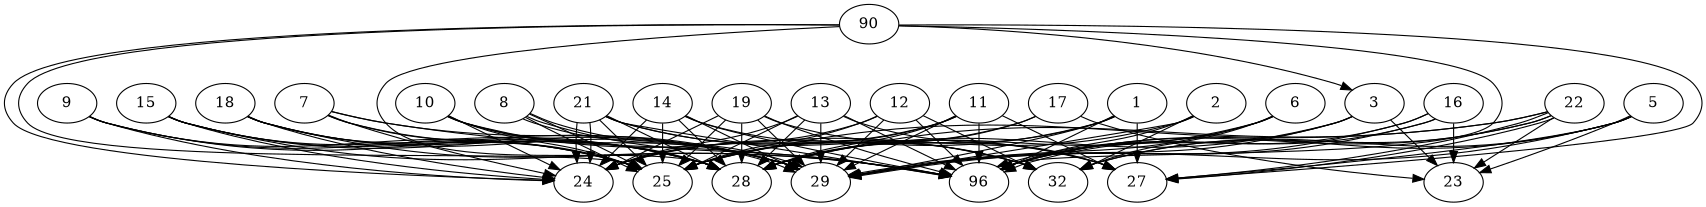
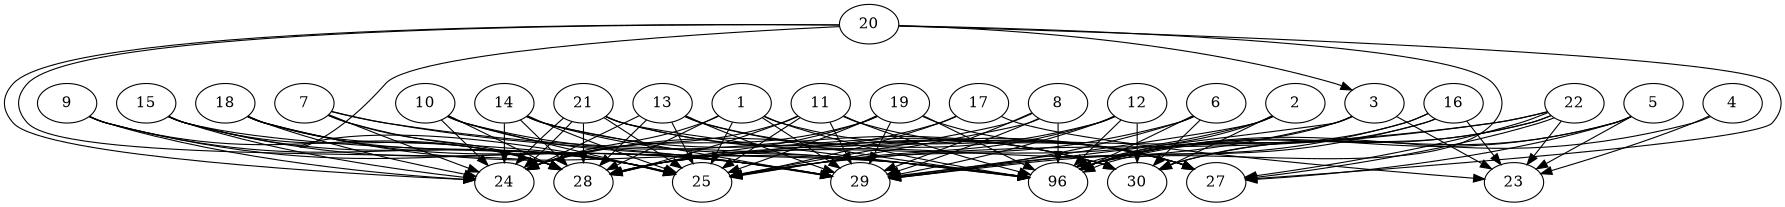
node "90": label "90" -> "20"
node "4": added
edge "1" -> "25": added
edge "5" -> "29": removed
node "32": label "32" -> "30"
